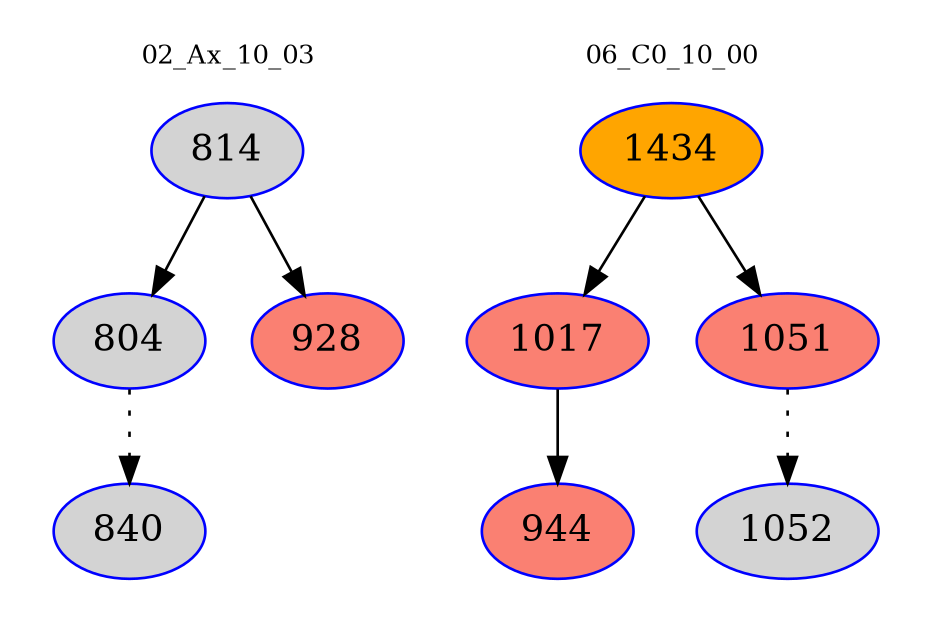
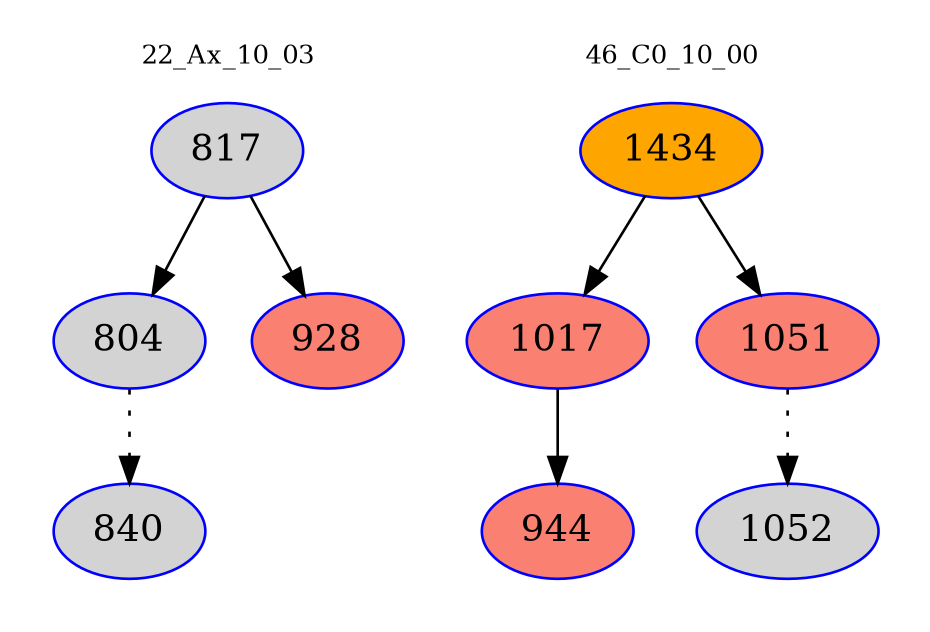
cluster "02_Ax_10_03": label "02_Ax_10_03" -> "22_Ax_10_03"
cluster "06_C0_10_00": label "06_C0_10_00" -> "46_C0_10_00"
node "814": label "814" -> "817"
